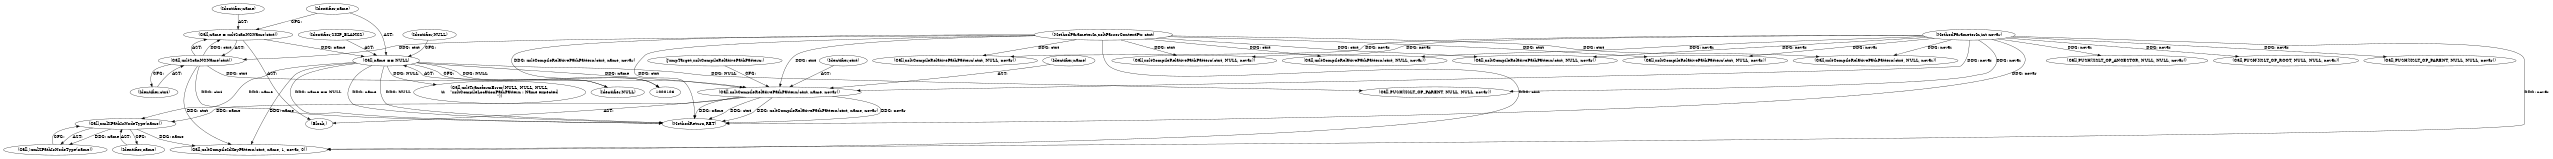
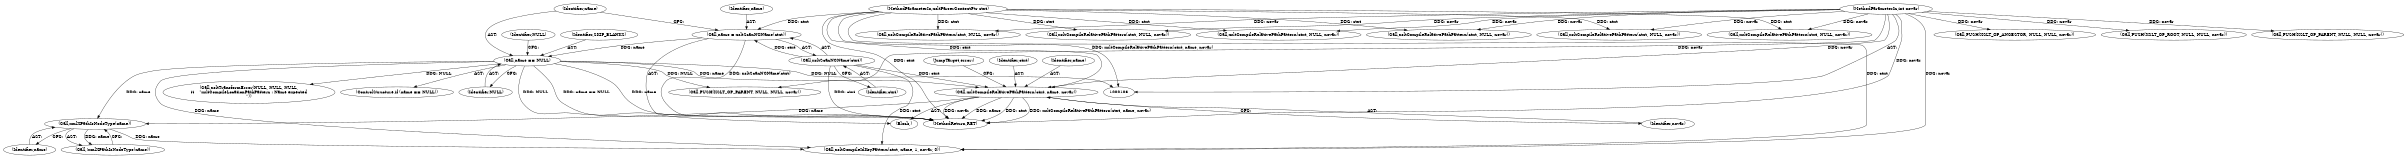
edge "(MethodParameterIn,xsltParserContextPtr ctxt)" -> "(Call,xsltScanNCName(ctxt))": now "(MethodParameterIn,xsltParserContextPtr ctxt)" -> "(Call,name = xsltScanNCName(ctxt))"
node "(JumpTarget,xsltCompileRelativePathPattern:)": label "(JumpTarget,xsltCompileRelativePathPattern:)" -> "(JumpTarget,error:)"
edge "(MethodParameterIn,int novar)" -> "1000103": added, label "AST:"
node "(ControlStructure,if (name == NULL))": added
edge "(Call,name = xsltScanNCName(ctxt))" -> "(MethodReturn,RET)": added, label "DDG: xsltScanNCName(ctxt)"
node "(Identifier,novar)": added
